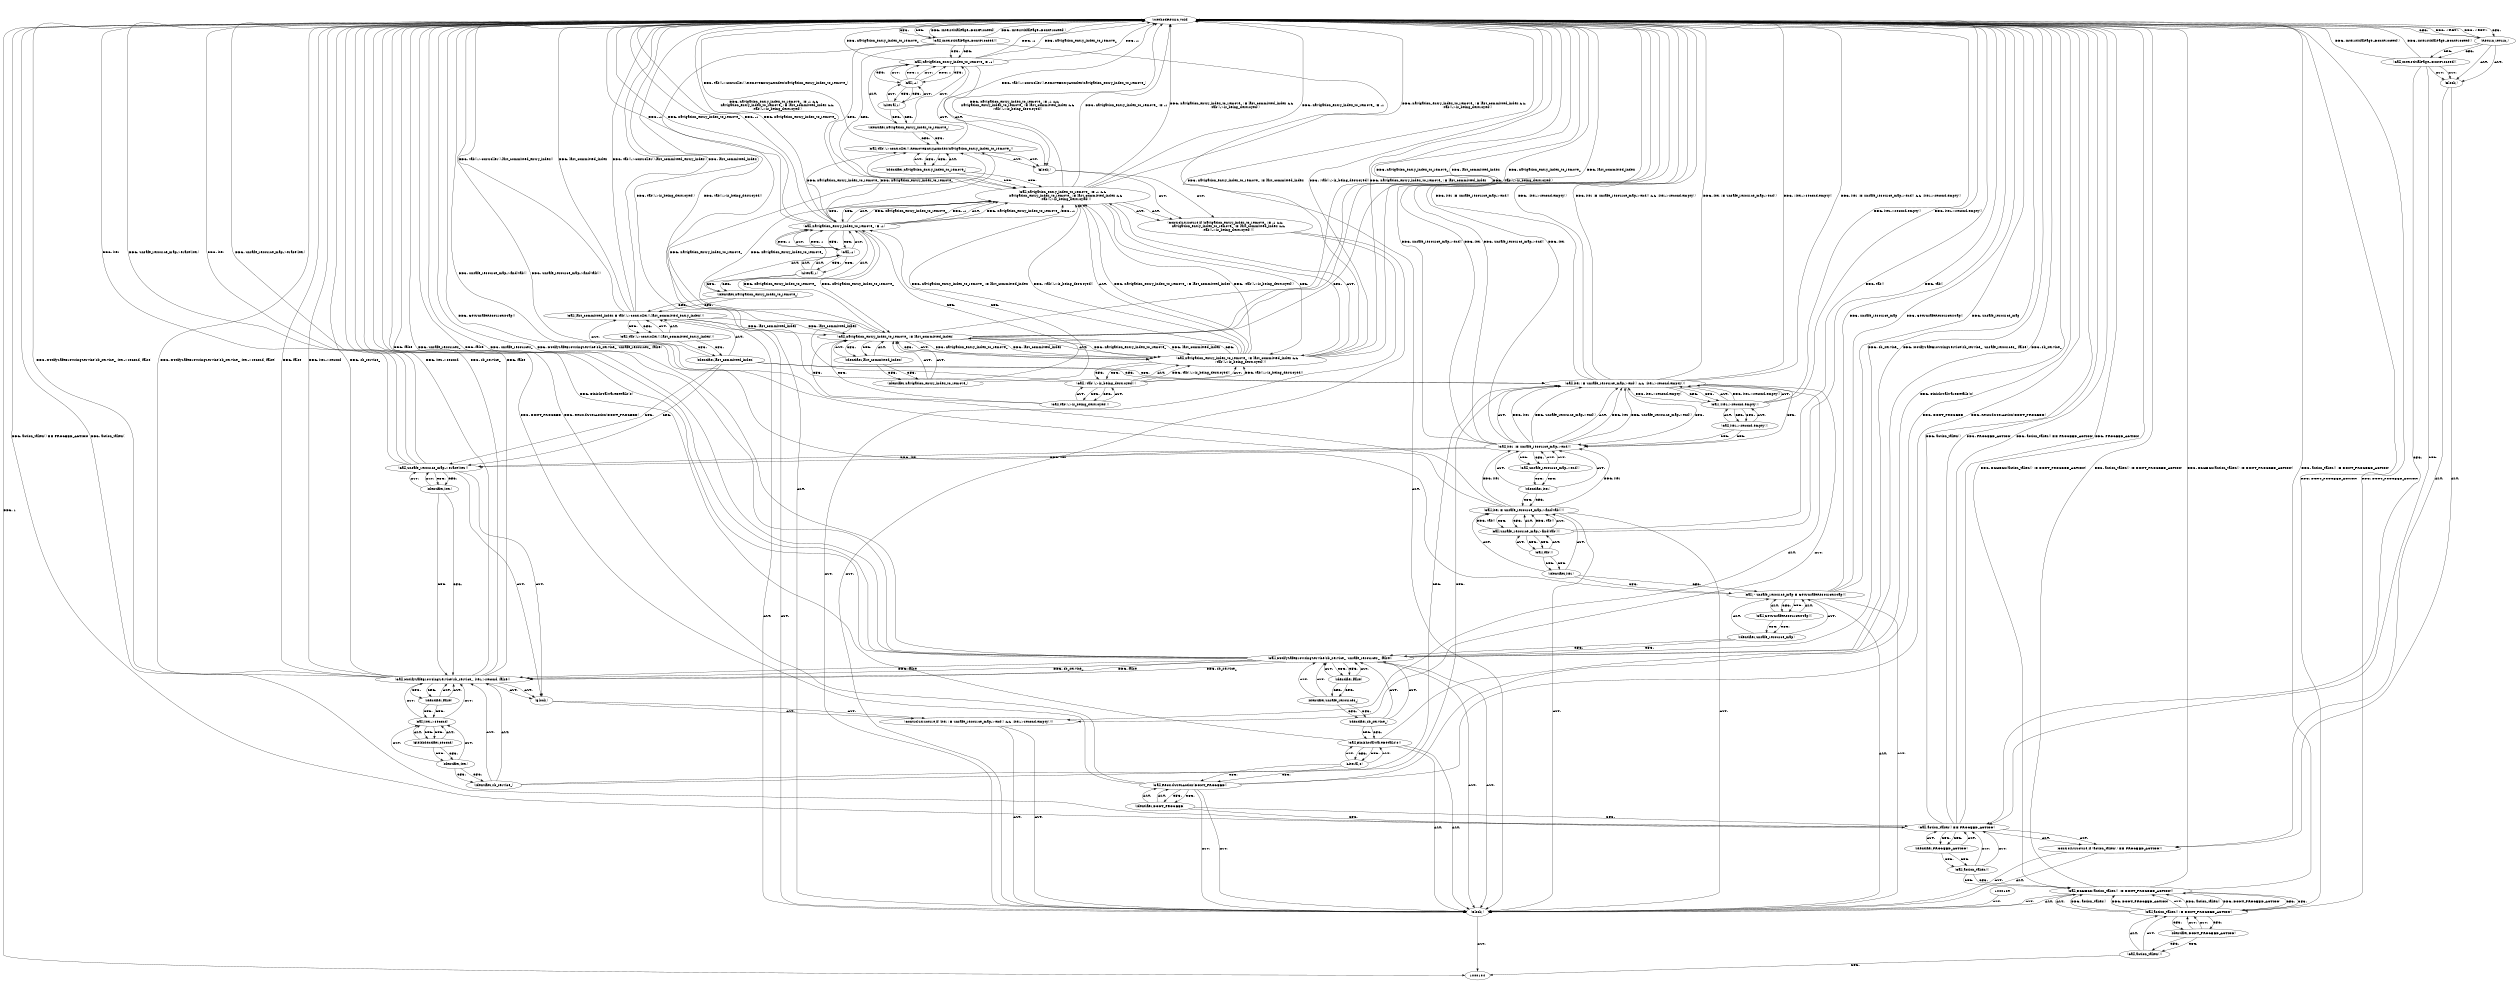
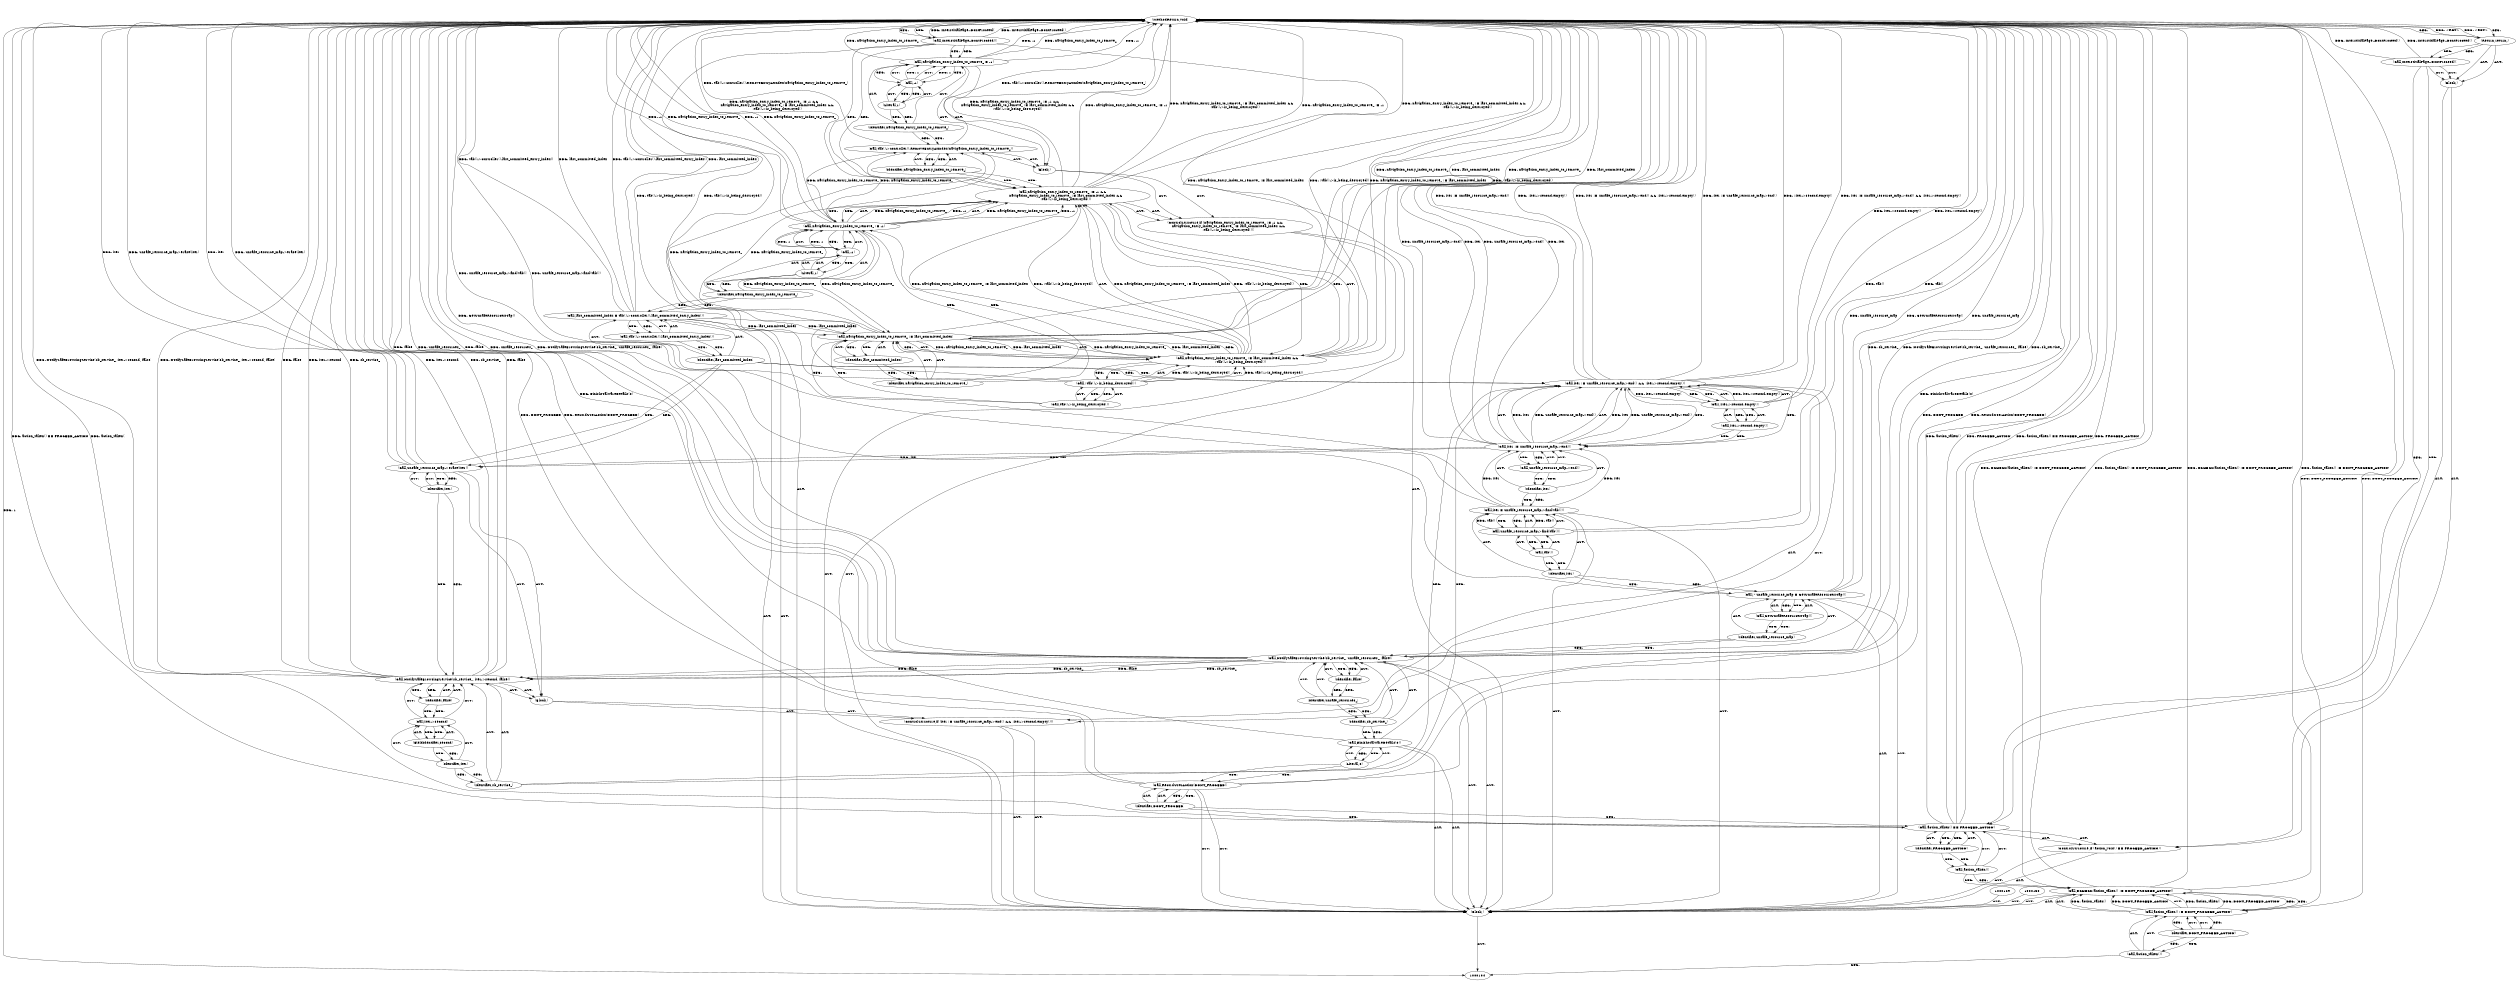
node "(ControlStructure,if (action_taken() == PROCEED_ACTION))": label "(ControlStructure,if (action_taken() == PROCEED_ACTION))" -> "(ControlStructure,if (action_void() == PROCEED_ACTION))"
node "1000150": added
